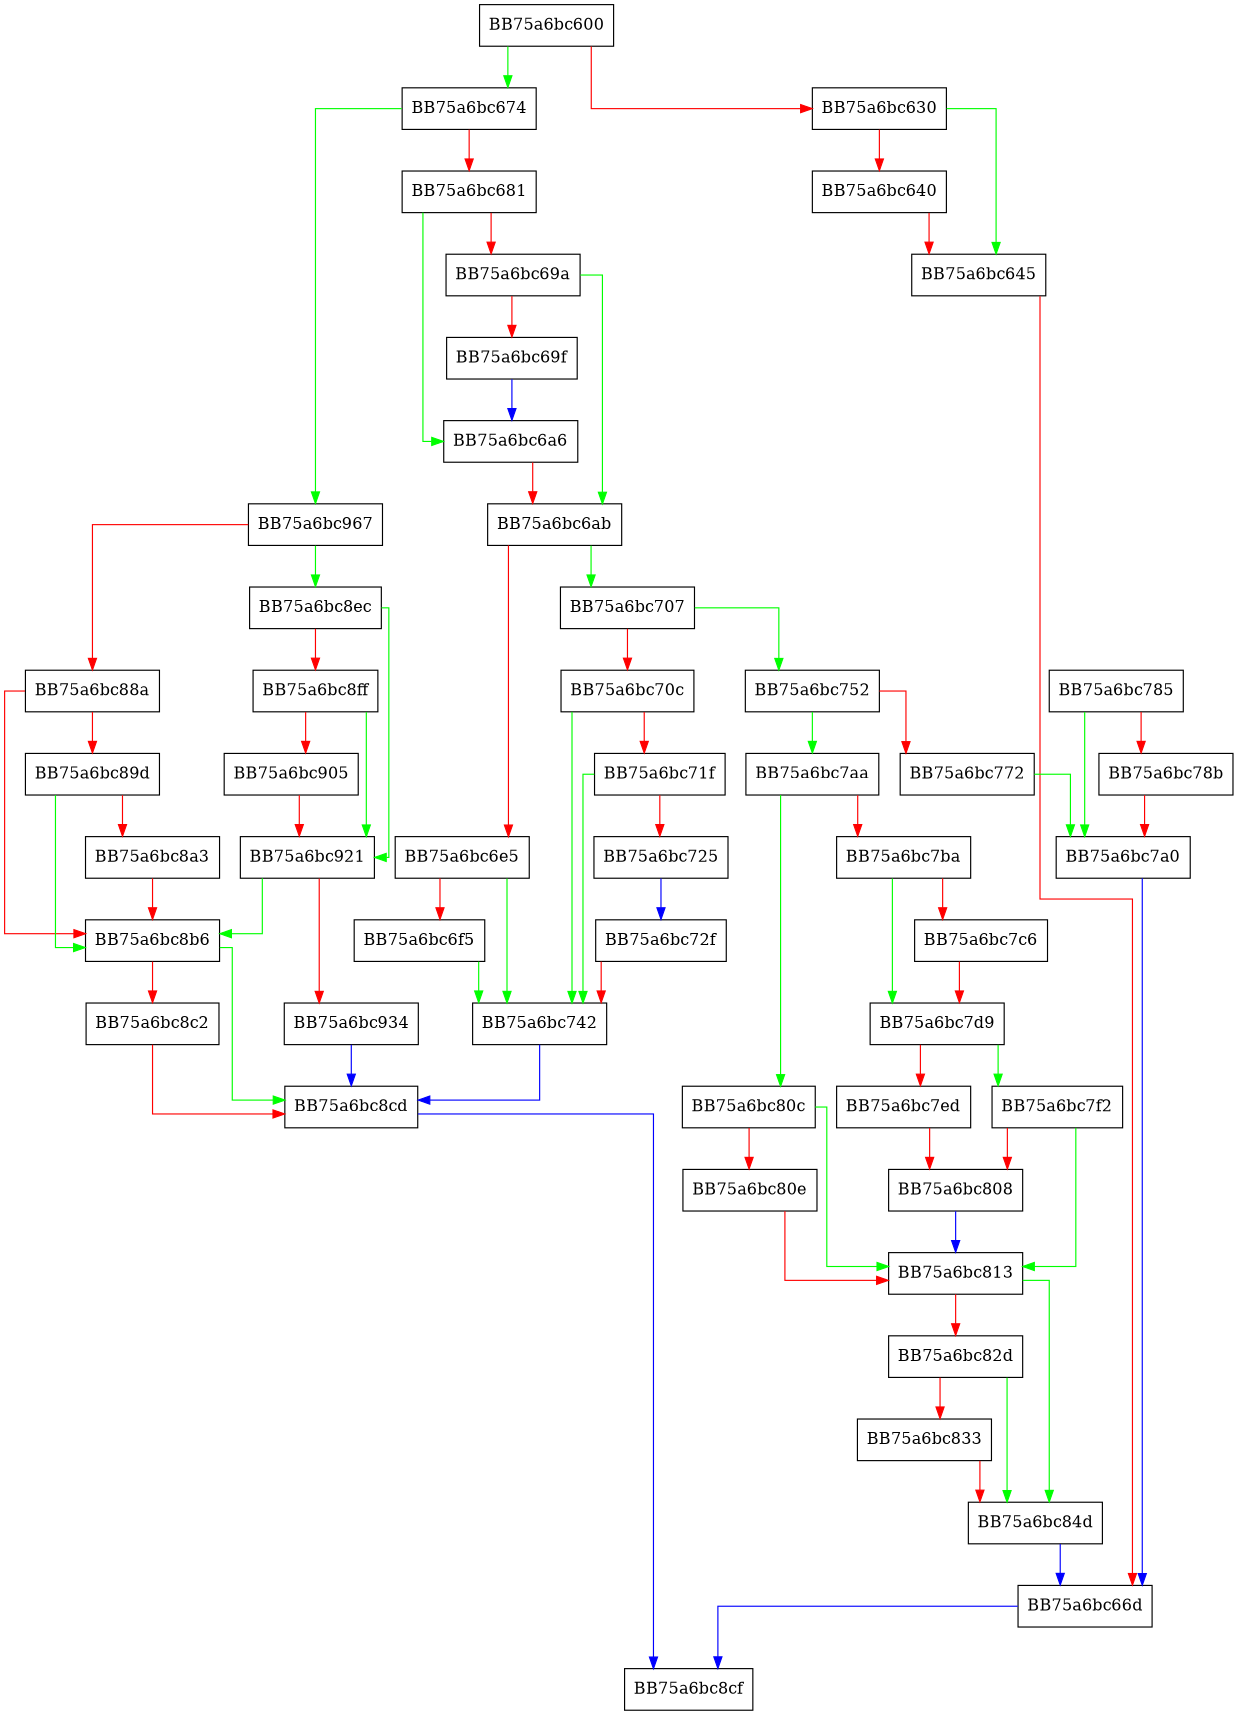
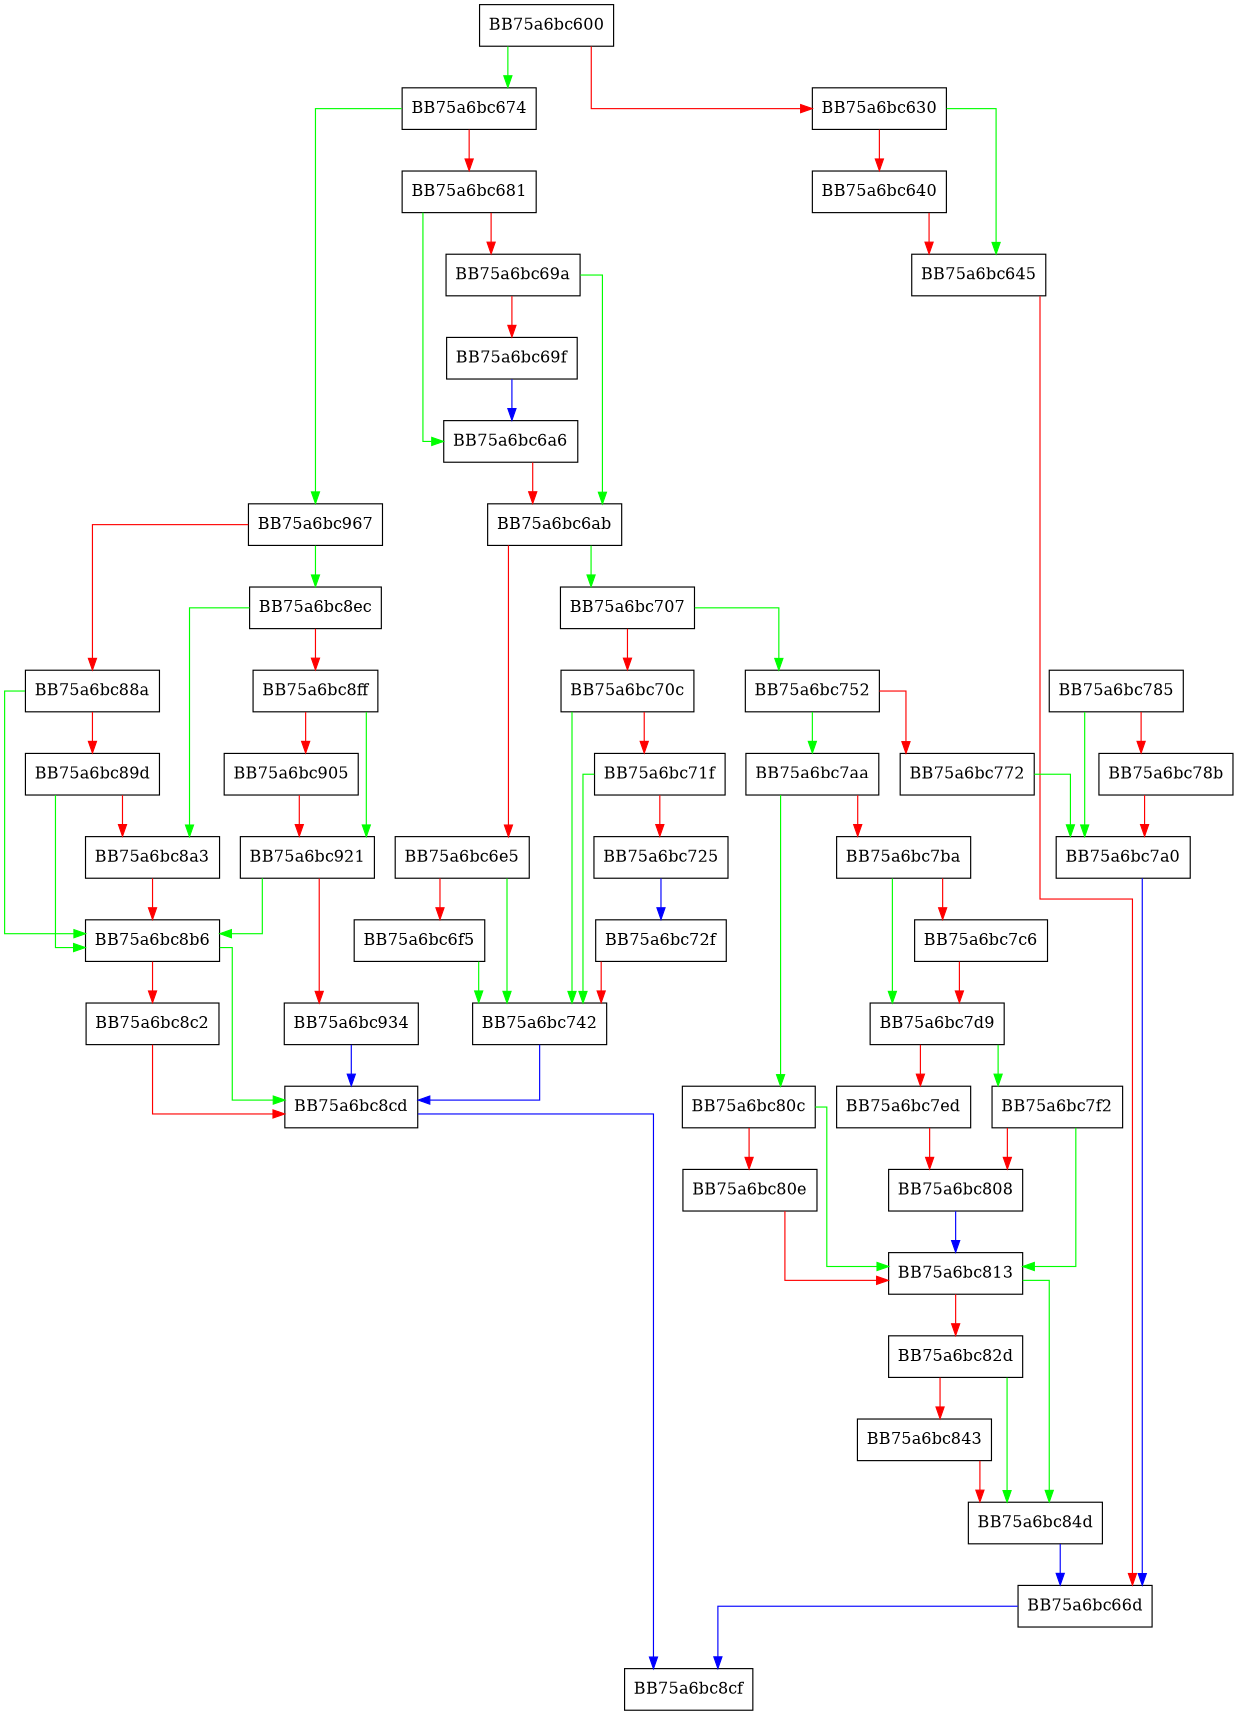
edge "BB75a6bc8ec" -> "BB75a6bc921": now "BB75a6bc8ec" -> "BB75a6bc8a3"
edge "BB75a6bc88a" -> "BB75a6bc8b6": color red -> green
node "BB75a6bc833": label "BB75a6bc833" -> "BB75a6bc843"
